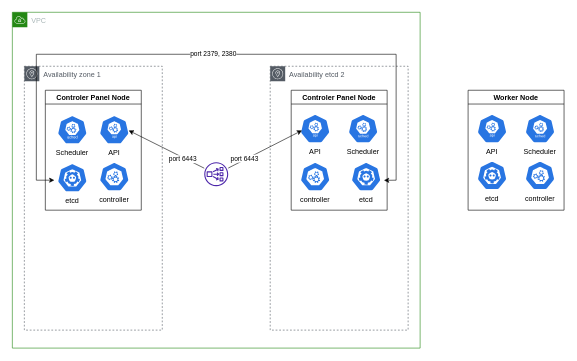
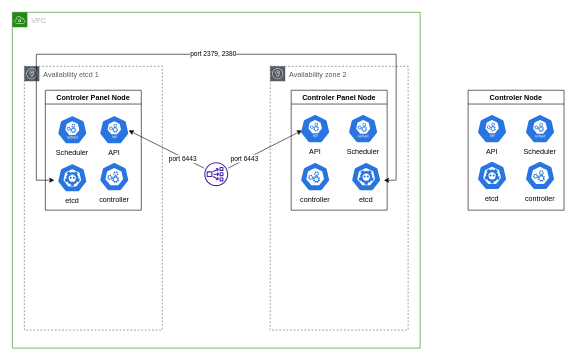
node "Availability zone 1": label "Availability zone 1" -> "Availability etcd 1"
node "Availability etcd 2": label "Availability etcd 2" -> "Availability zone 2"
node "Worker Node": label "Worker Node" -> "Controler Node"
